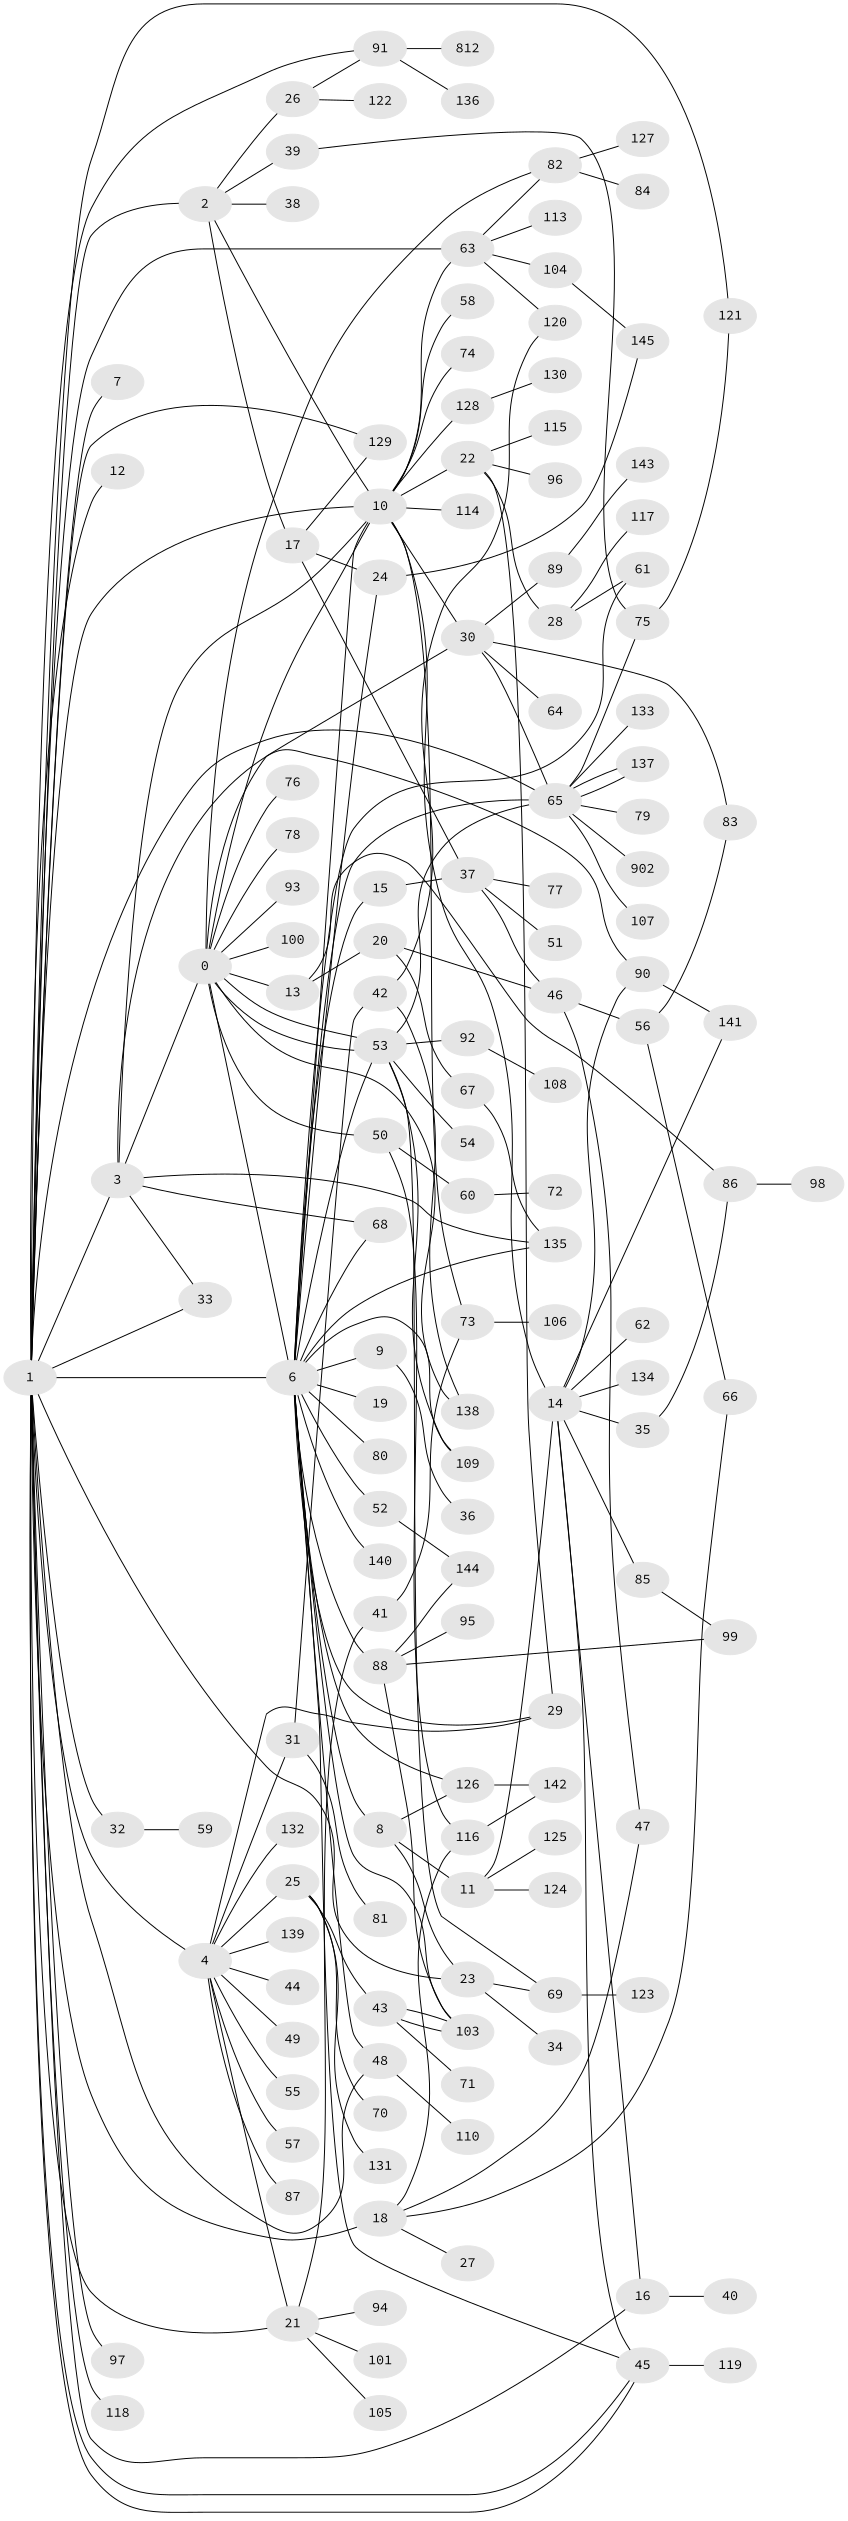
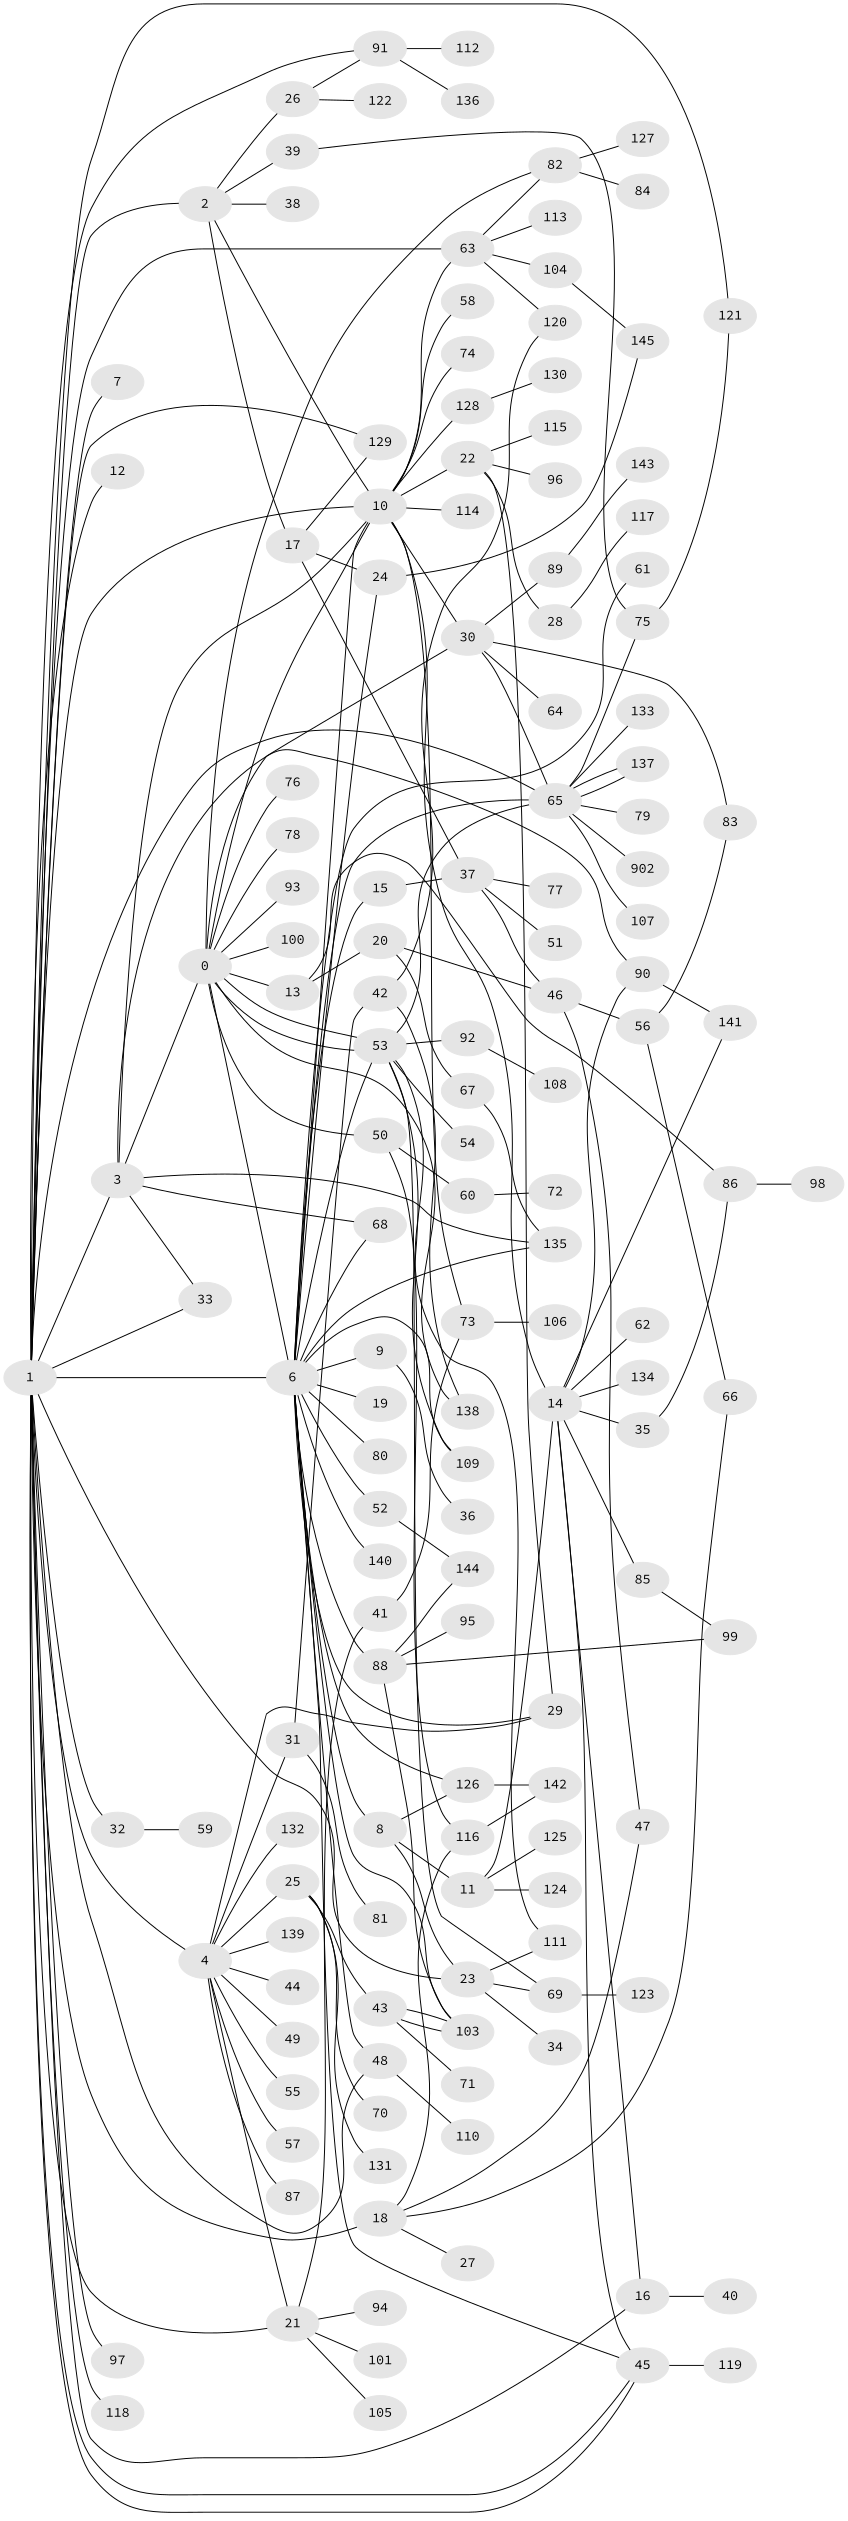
node "812": label "812" -> "112"
edge "61" -- "28": removed
node "111": added
